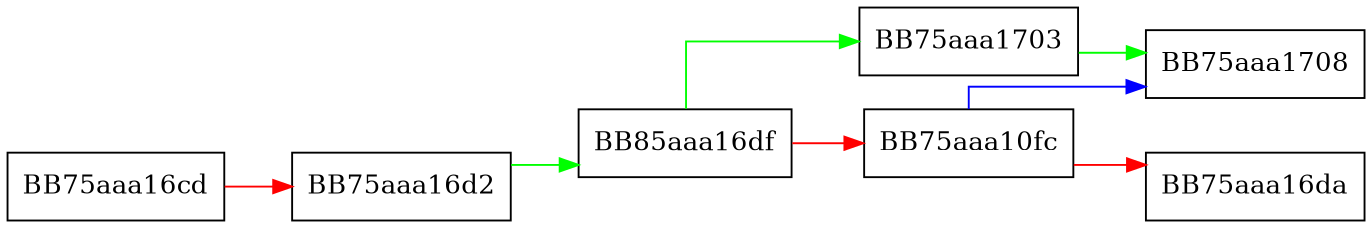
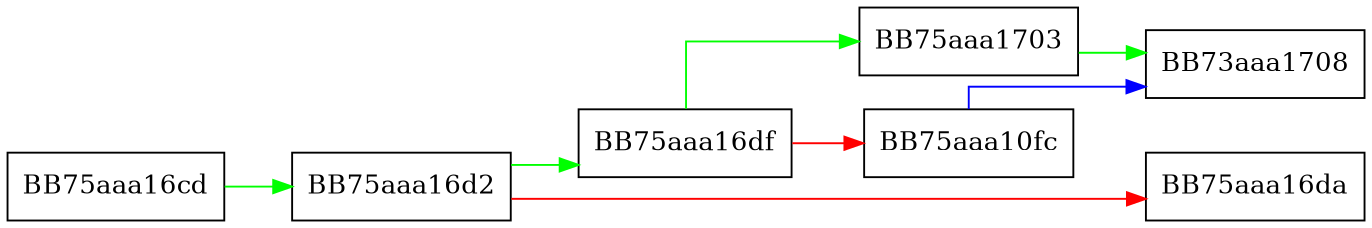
node "BB75aaa1708": label "BB75aaa1708" -> "BB73aaa1708"
node "BB85aaa16df": label "BB85aaa16df" -> "BB75aaa16df"
edge "BB75aaa10fc" -> "BB75aaa16da": now "BB75aaa16d2" -> "BB75aaa16da"
edge "BB75aaa16cd" -> "BB75aaa16d2": color red -> green
